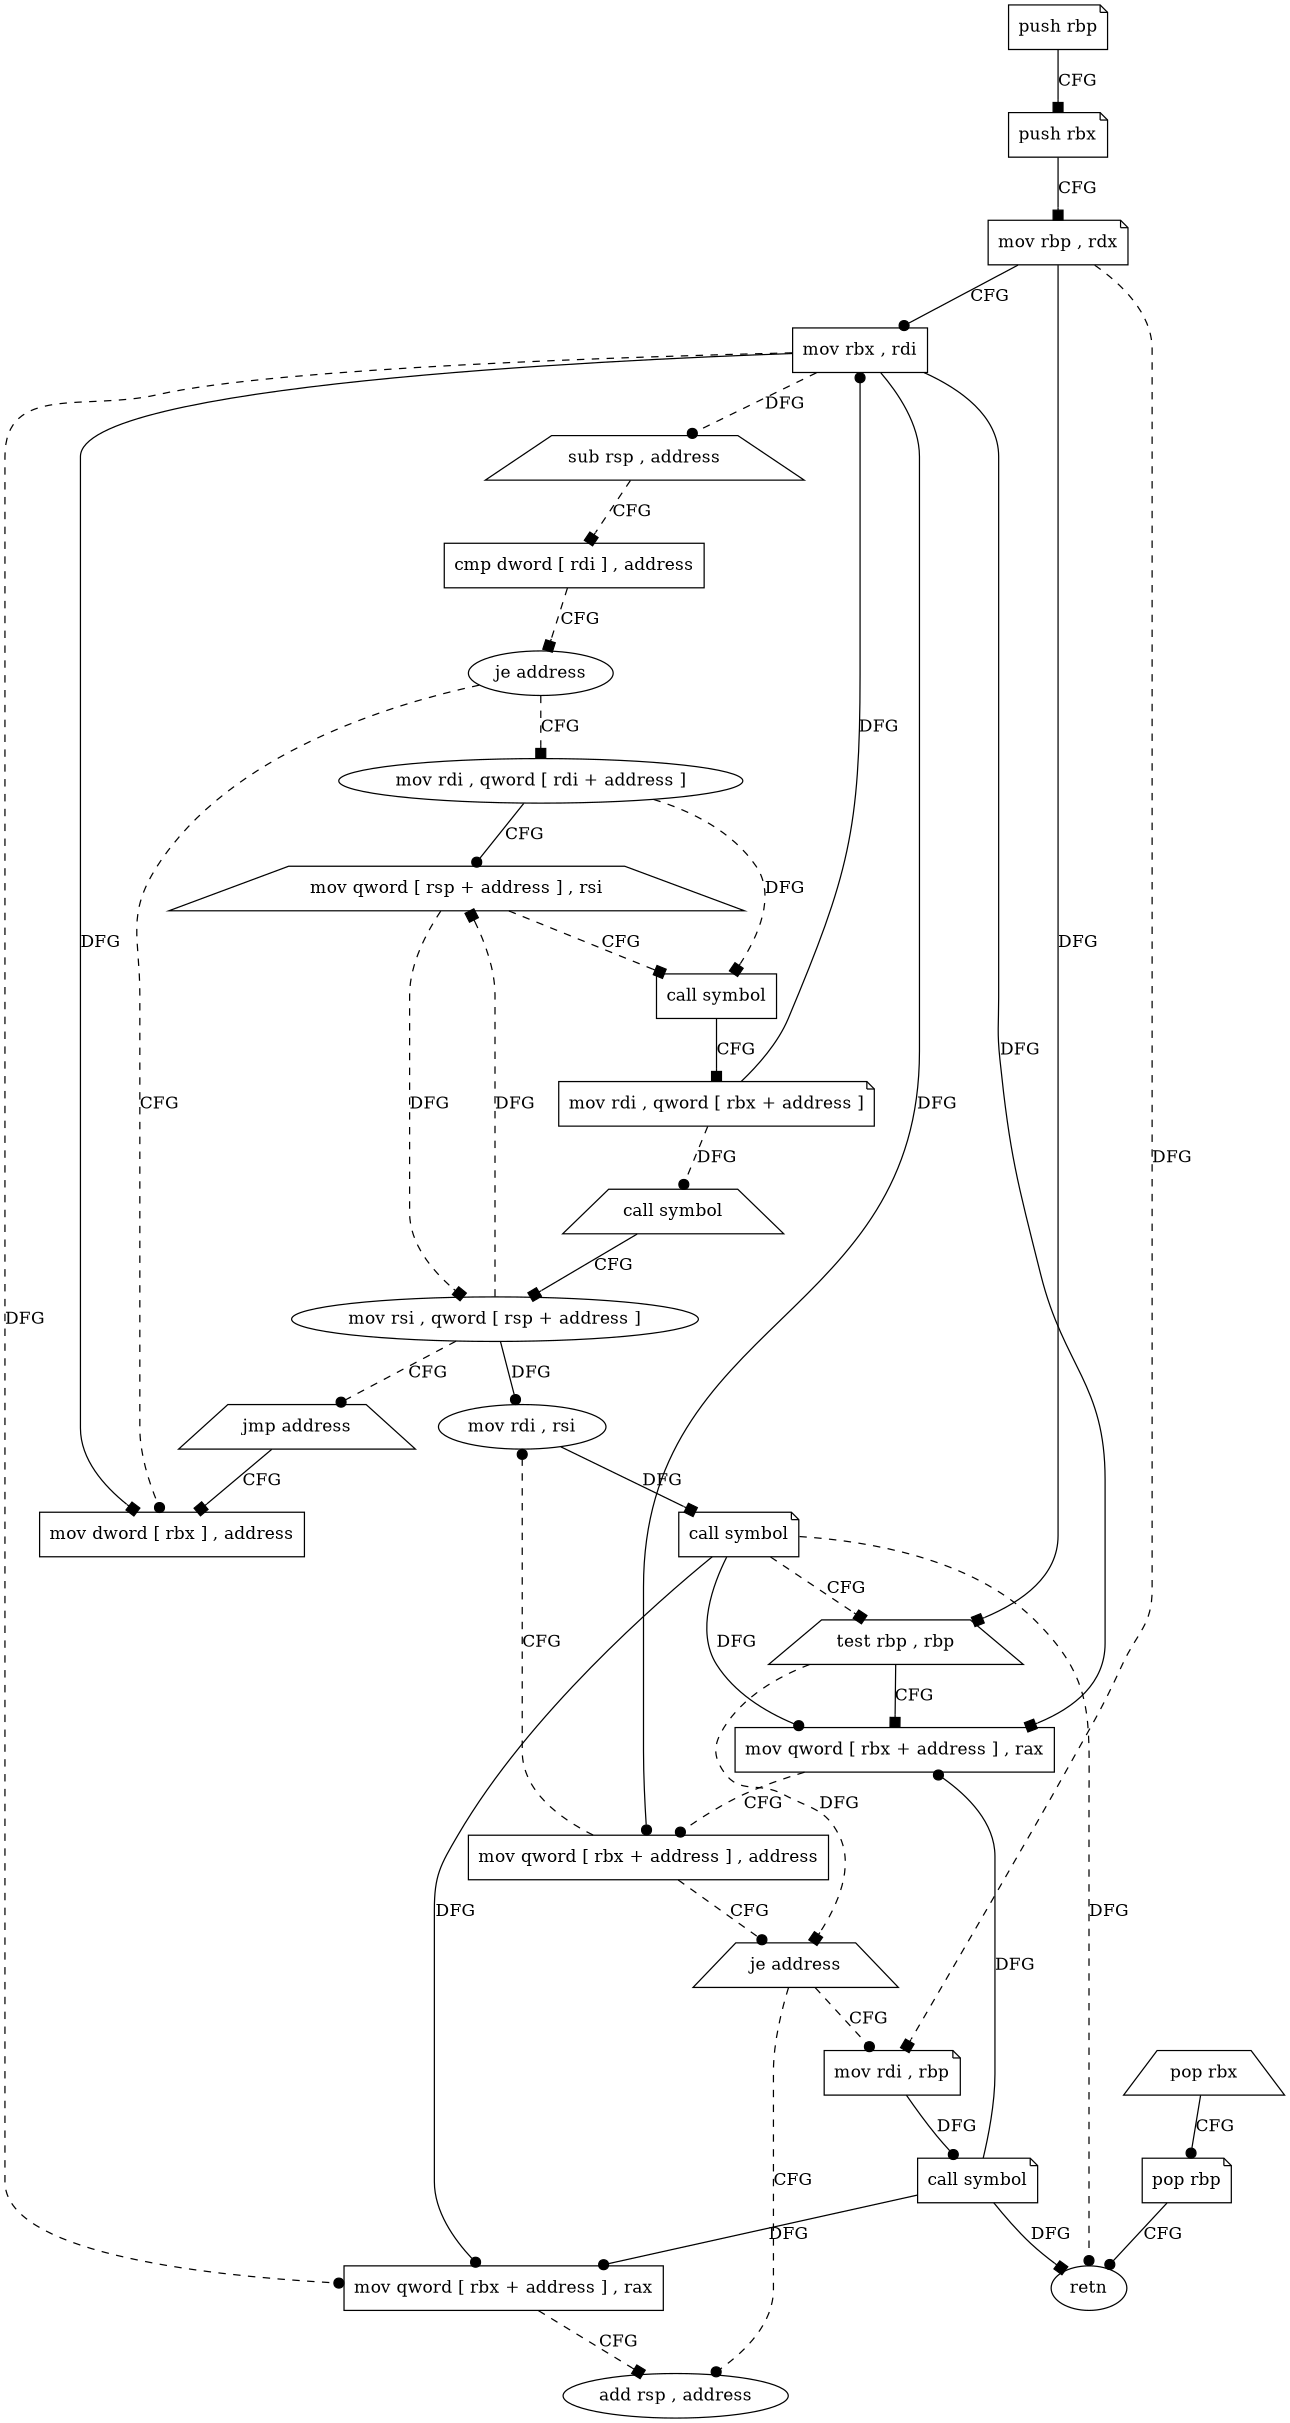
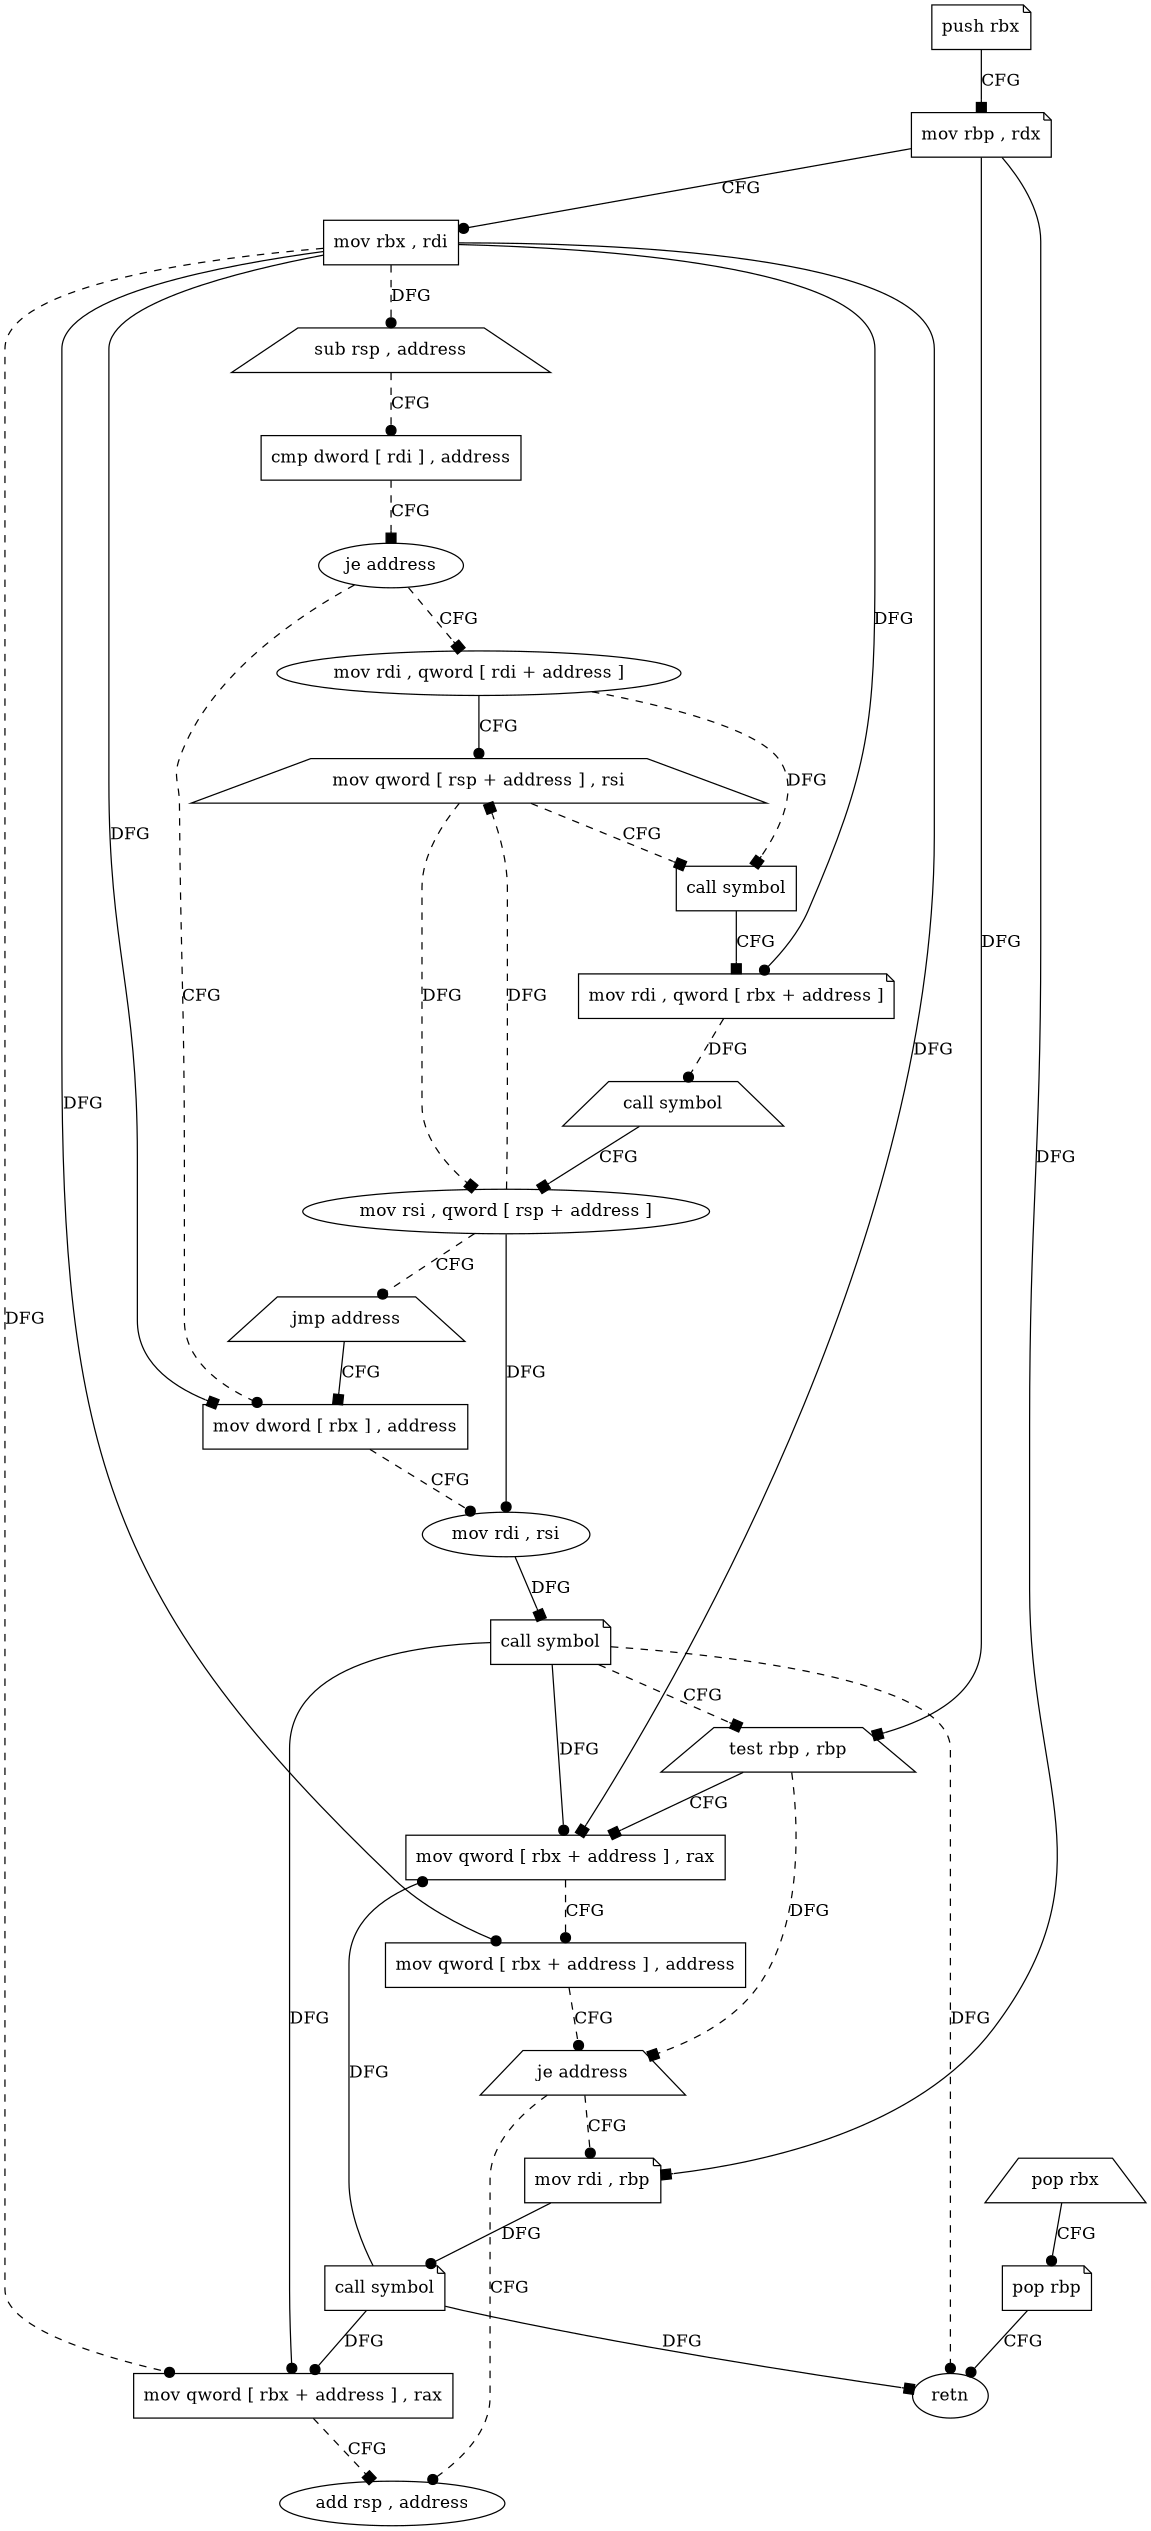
node "push rbp": removed
edge "sub rsp , address" -> "cmp dword [ rdi ] , address": arrowhead box -> dot
edge "mov rdi , qword [ rbx + address ]" -> "mov rbx , rdi": reversed
edge "mov rbp , rdx" -> "mov rdi , rbp": style dashed -> solid
edge "mov qword [ rbx + address ] , address" -> "mov rdi , rsi": now "mov dword [ rbx ] , address" -> "mov rdi , rsi"
